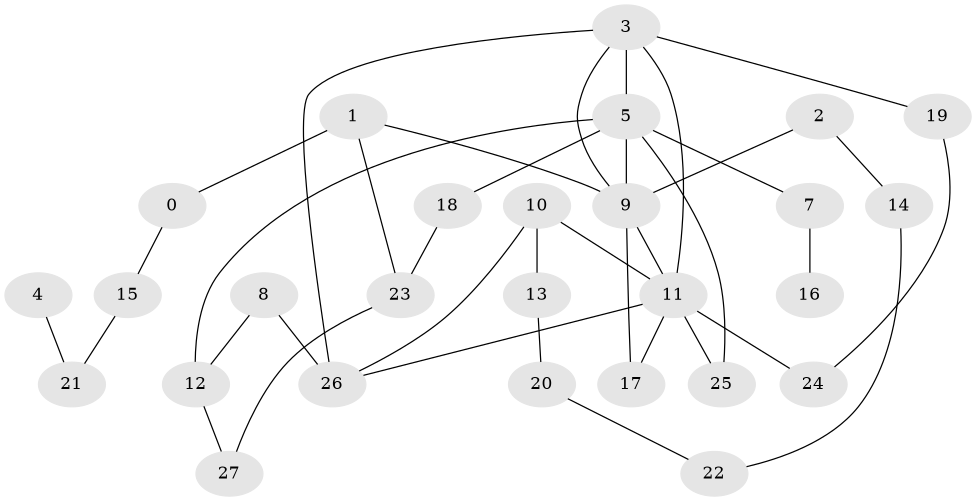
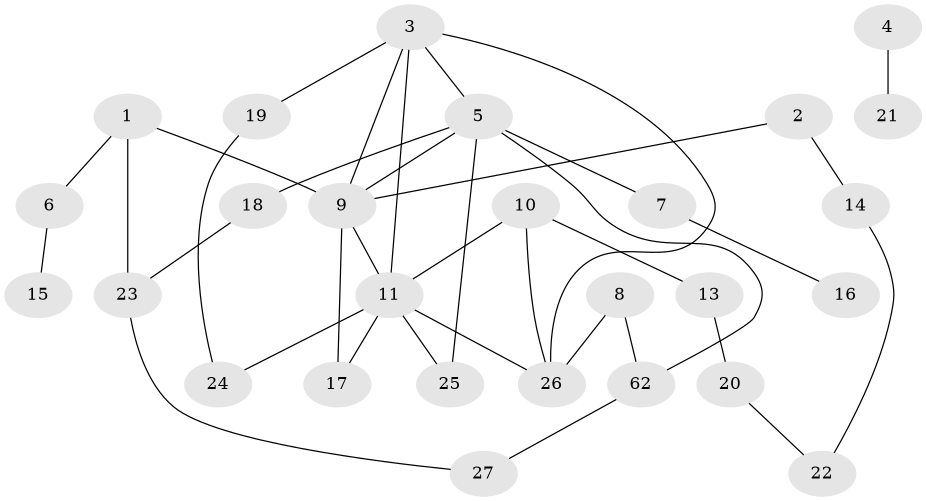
node "0": label "0" -> "6"
edge "15" -- "21": removed
node "12": label "12" -> "62"
